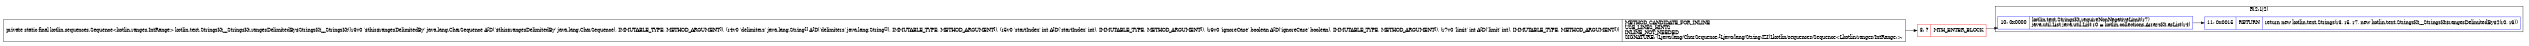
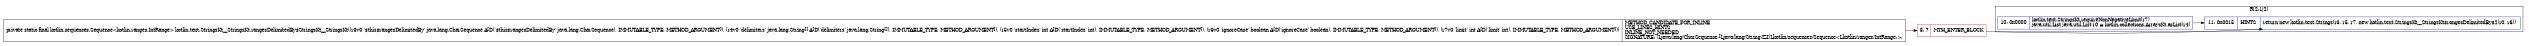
node "11: 0x0015": text "RETURN" -> "HINTS"
edge "8: ?" -> "10: 0x0000": now "8: ?" -> "11: 0x0015"
